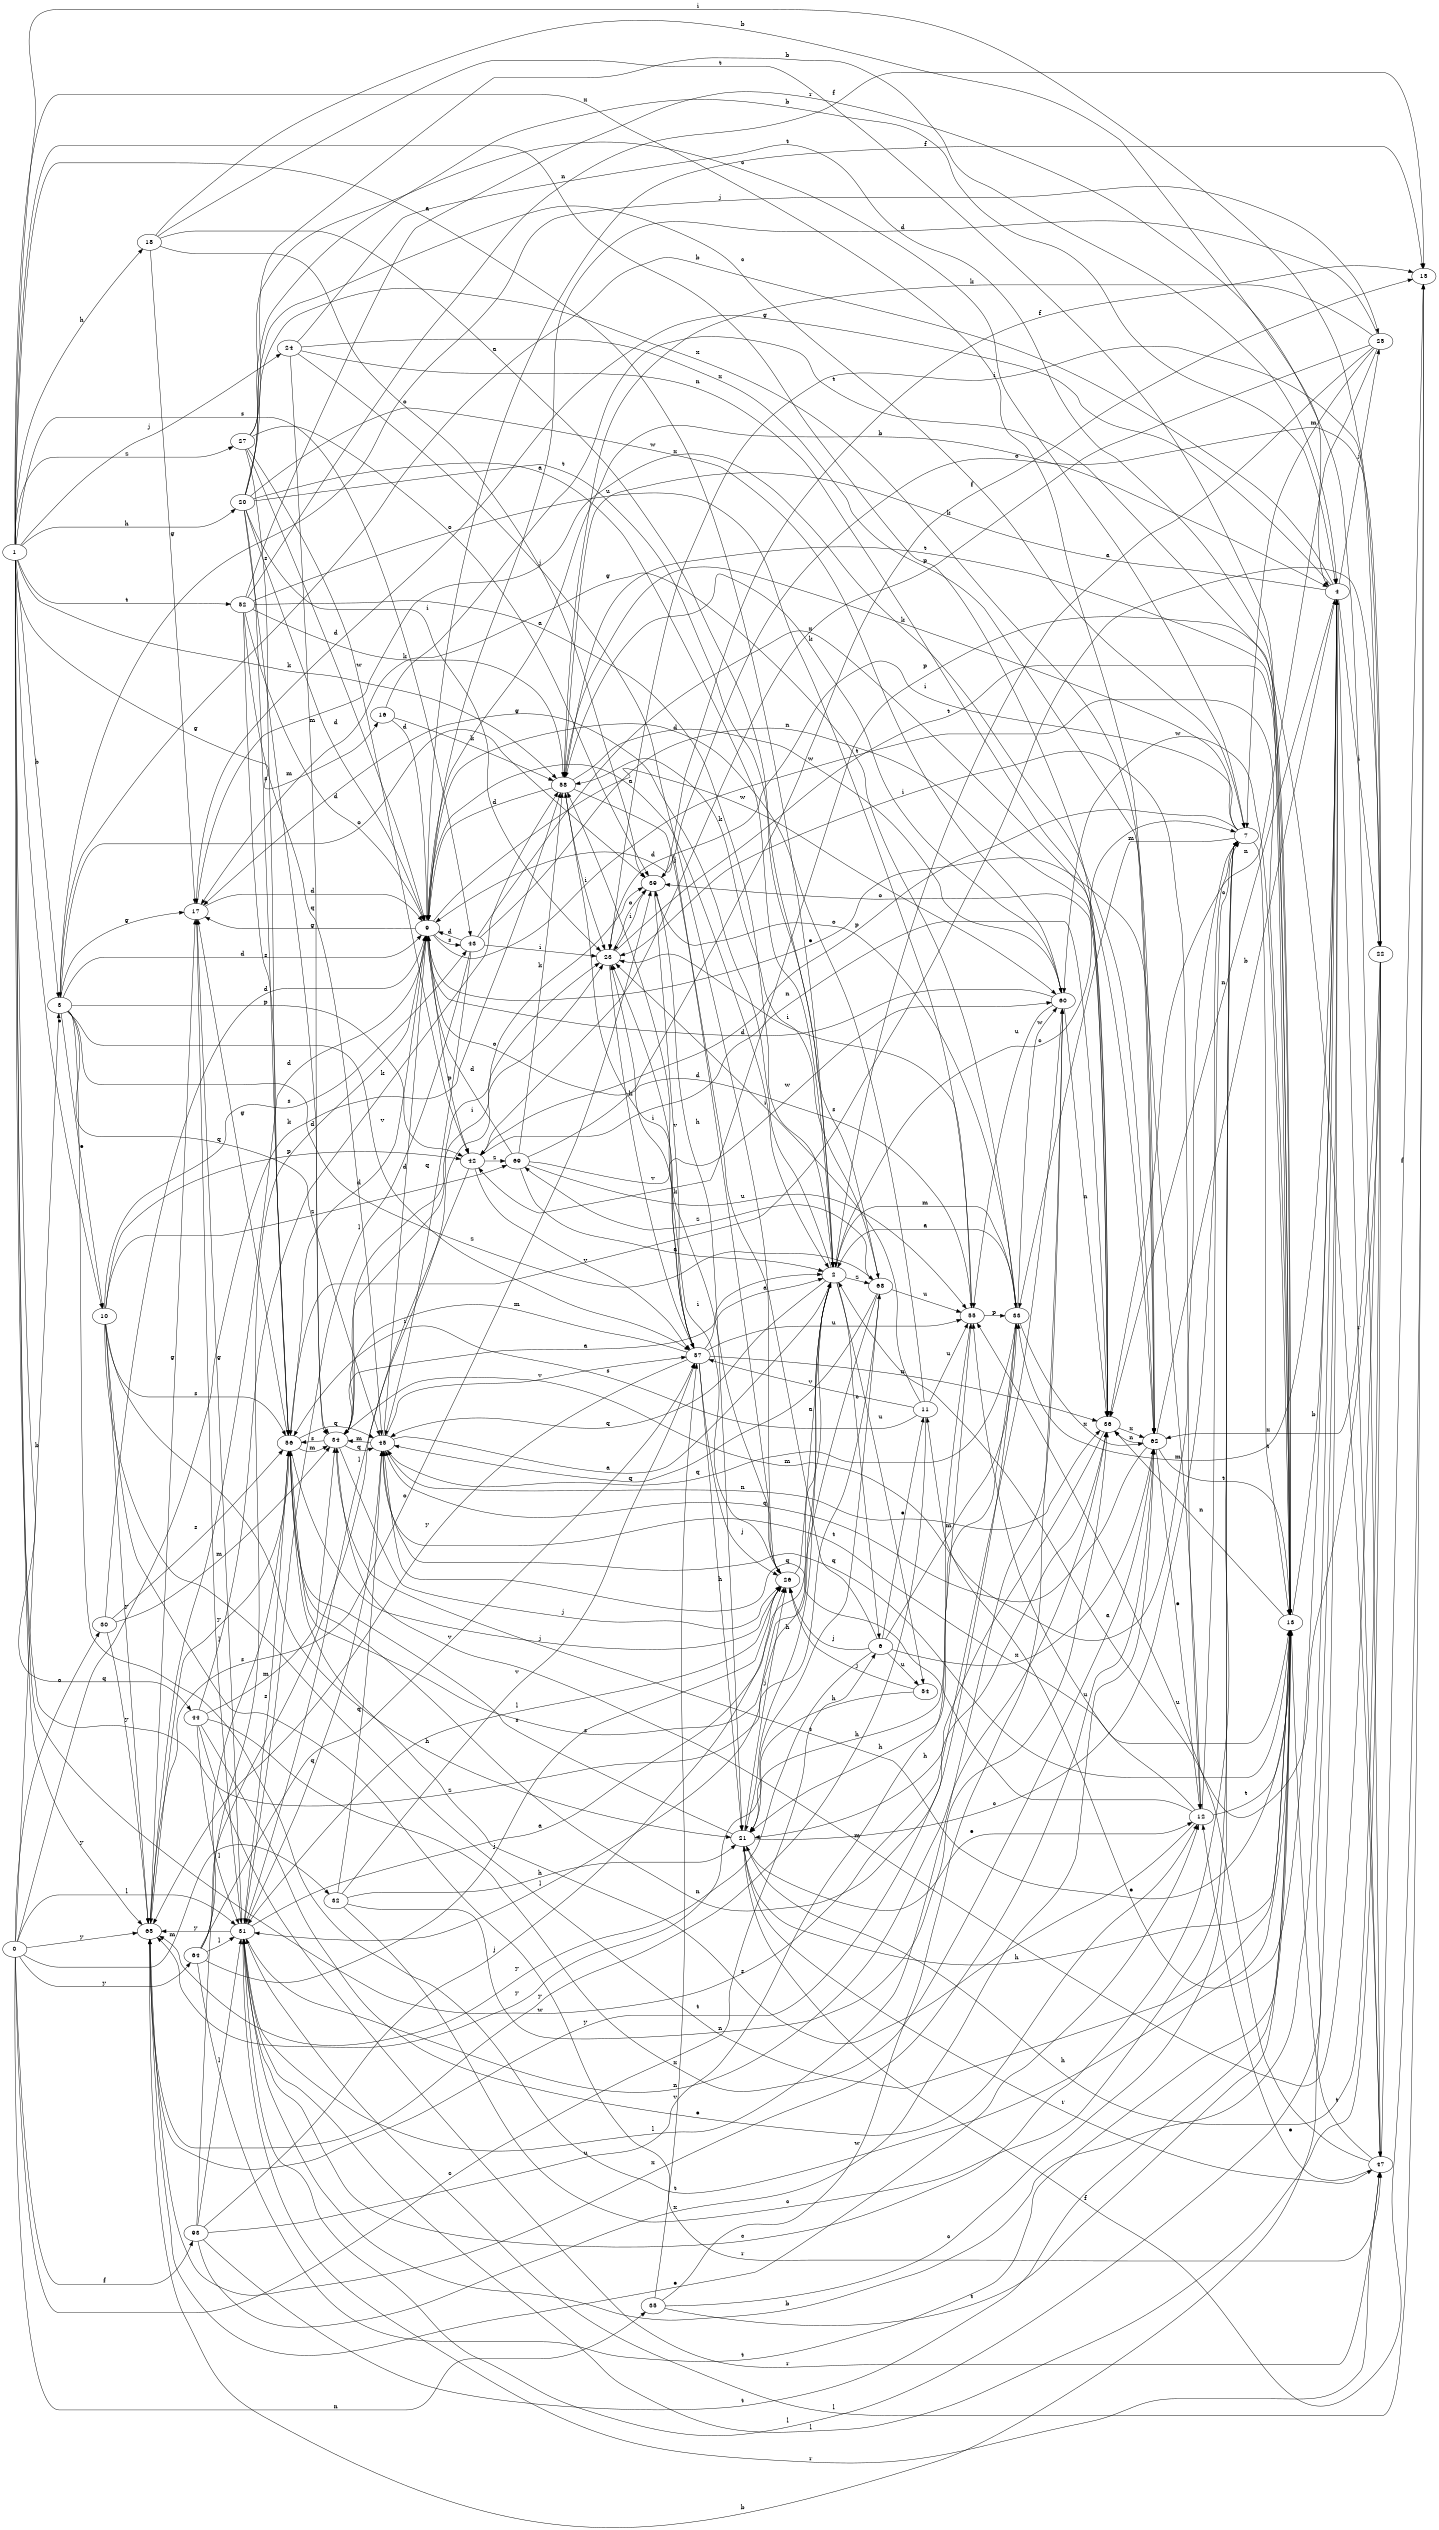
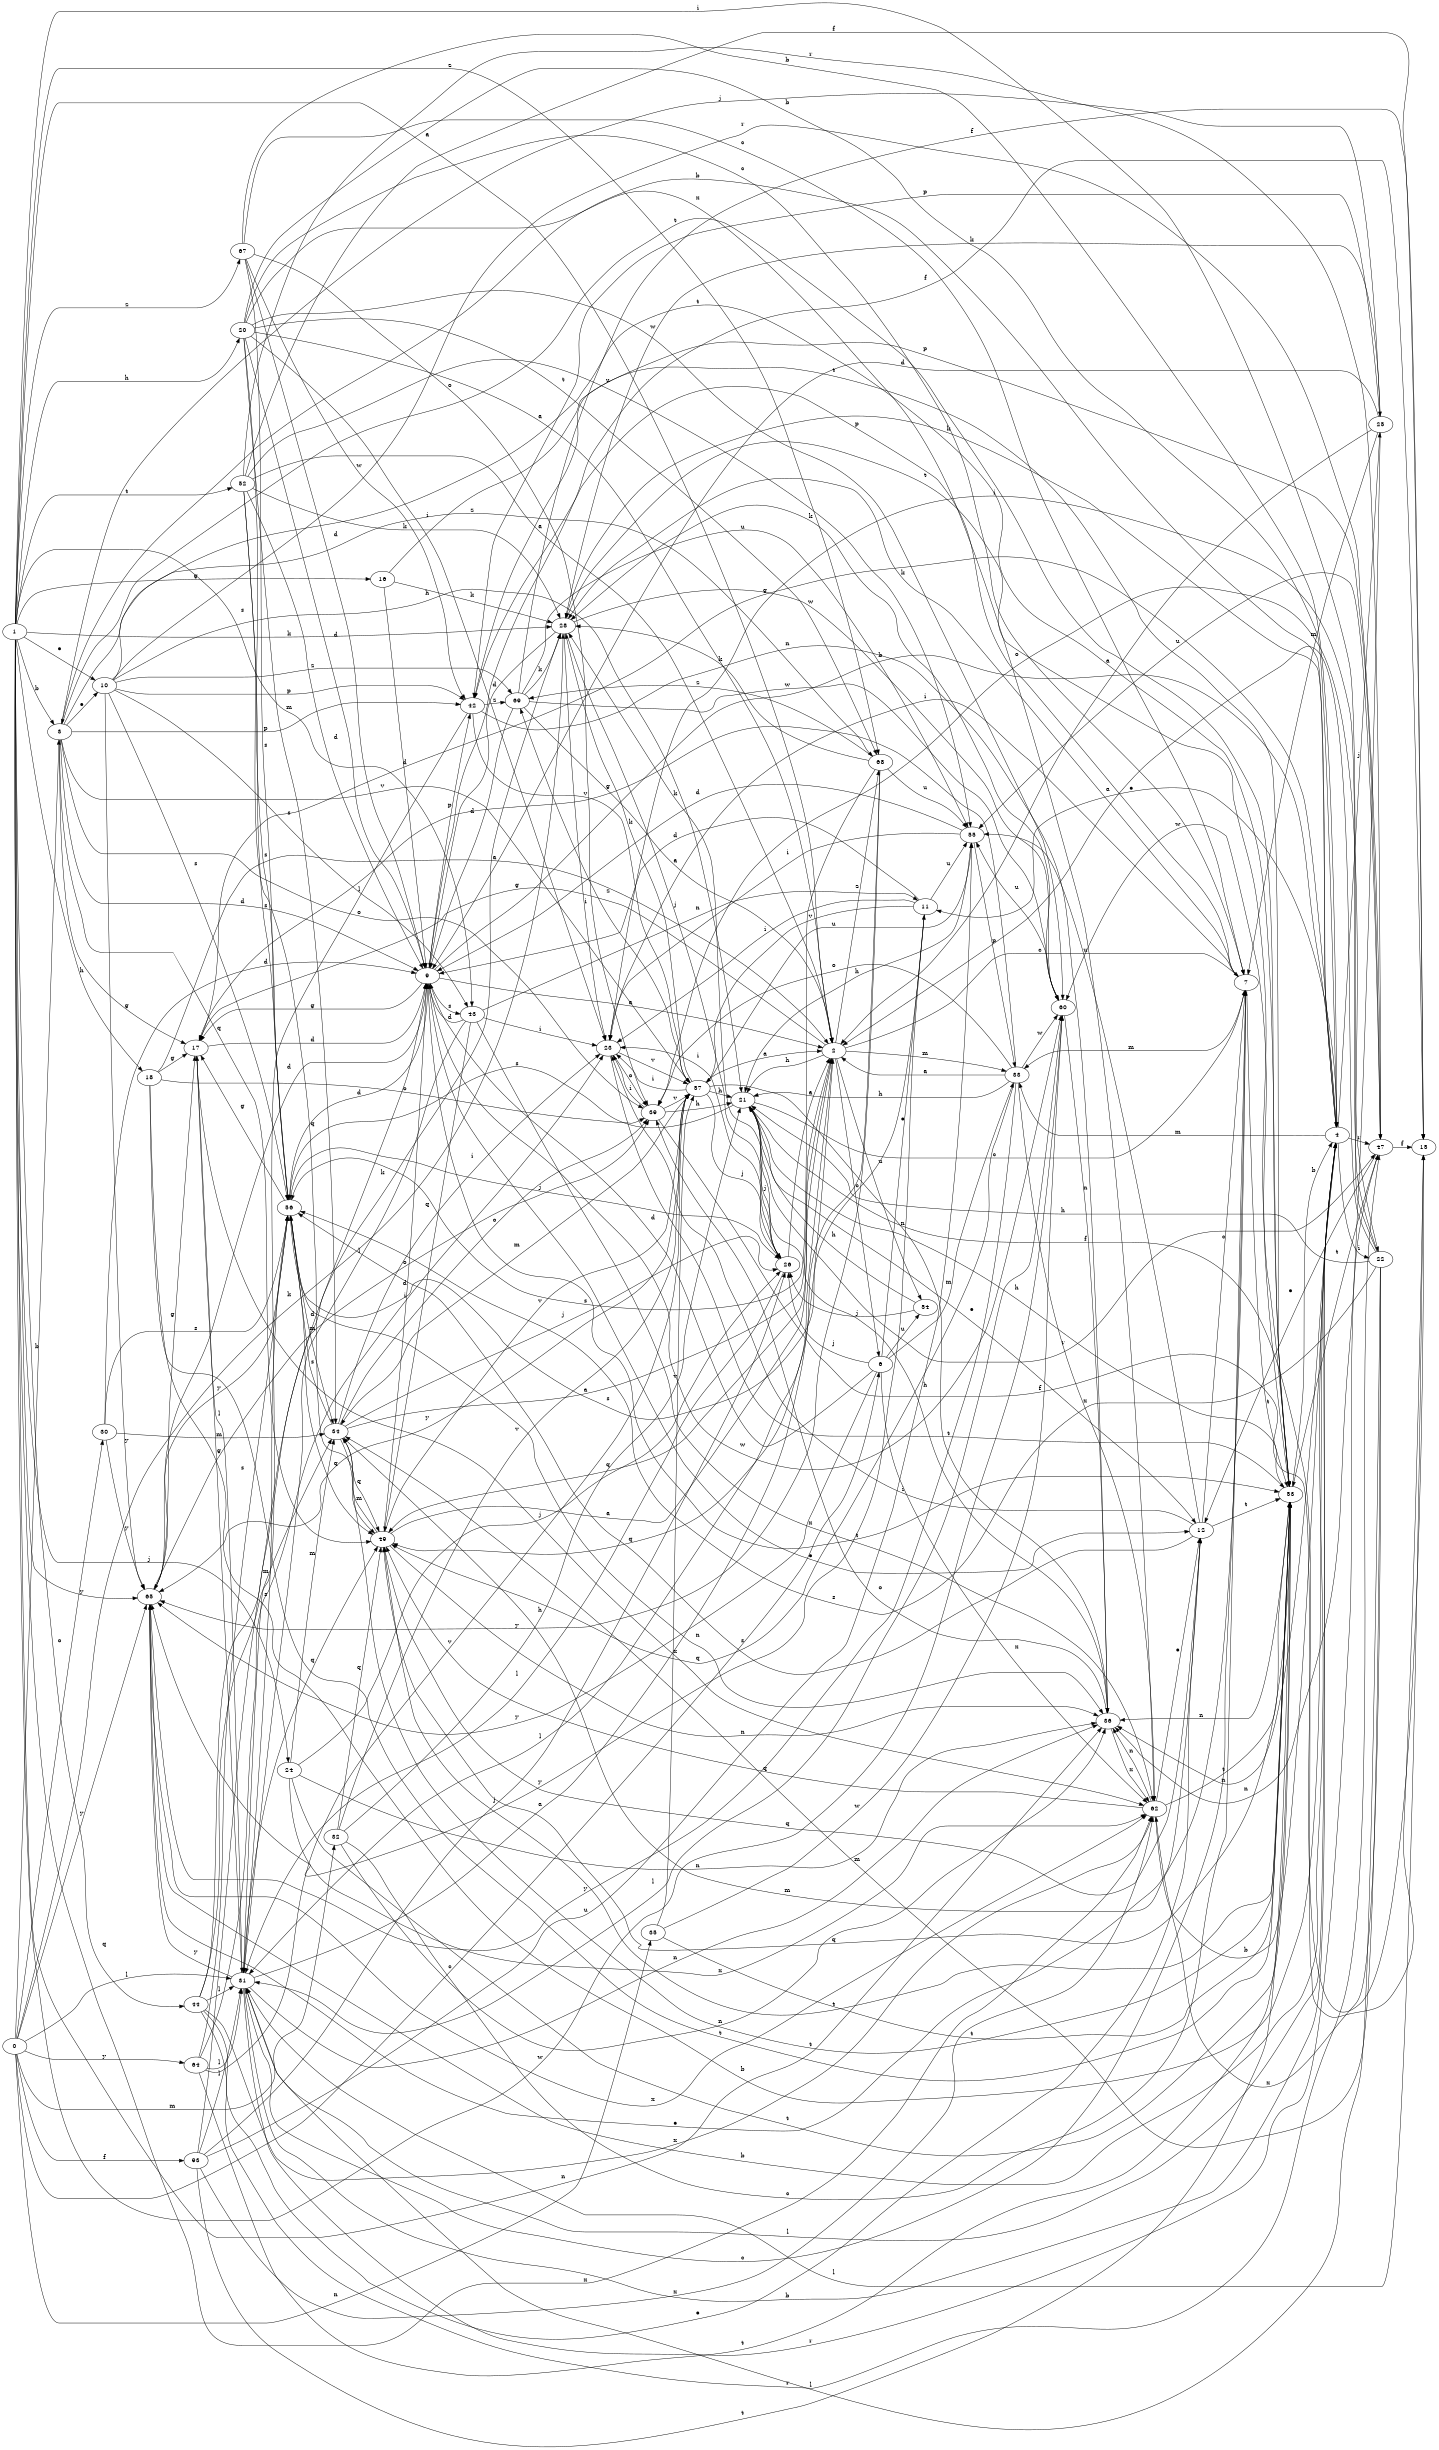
node "27": label "27" -> "67"
node "58": label "58" -> "28"
edge "43" -> "36": now "43" -> "11"
edge "57" -> "69": added, label "z"
edge "60" -> "9": removed, label "d"
node "45": label "45" -> "49"
node "13": label "13" -> "53"
edge "64" -> "26": removed, label "j"
edge "35" -> "7": removed, label "c"
